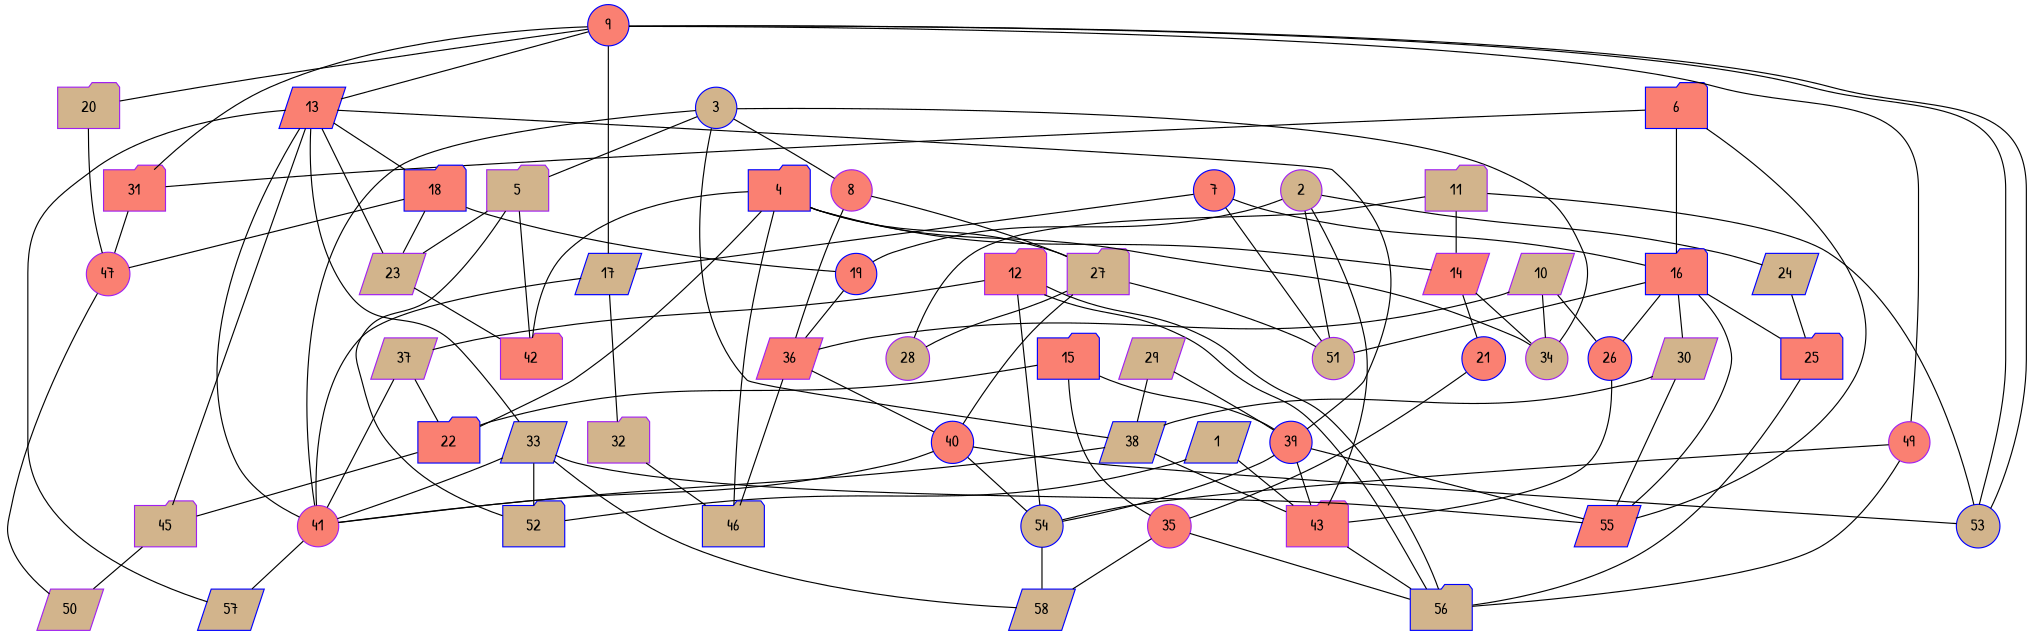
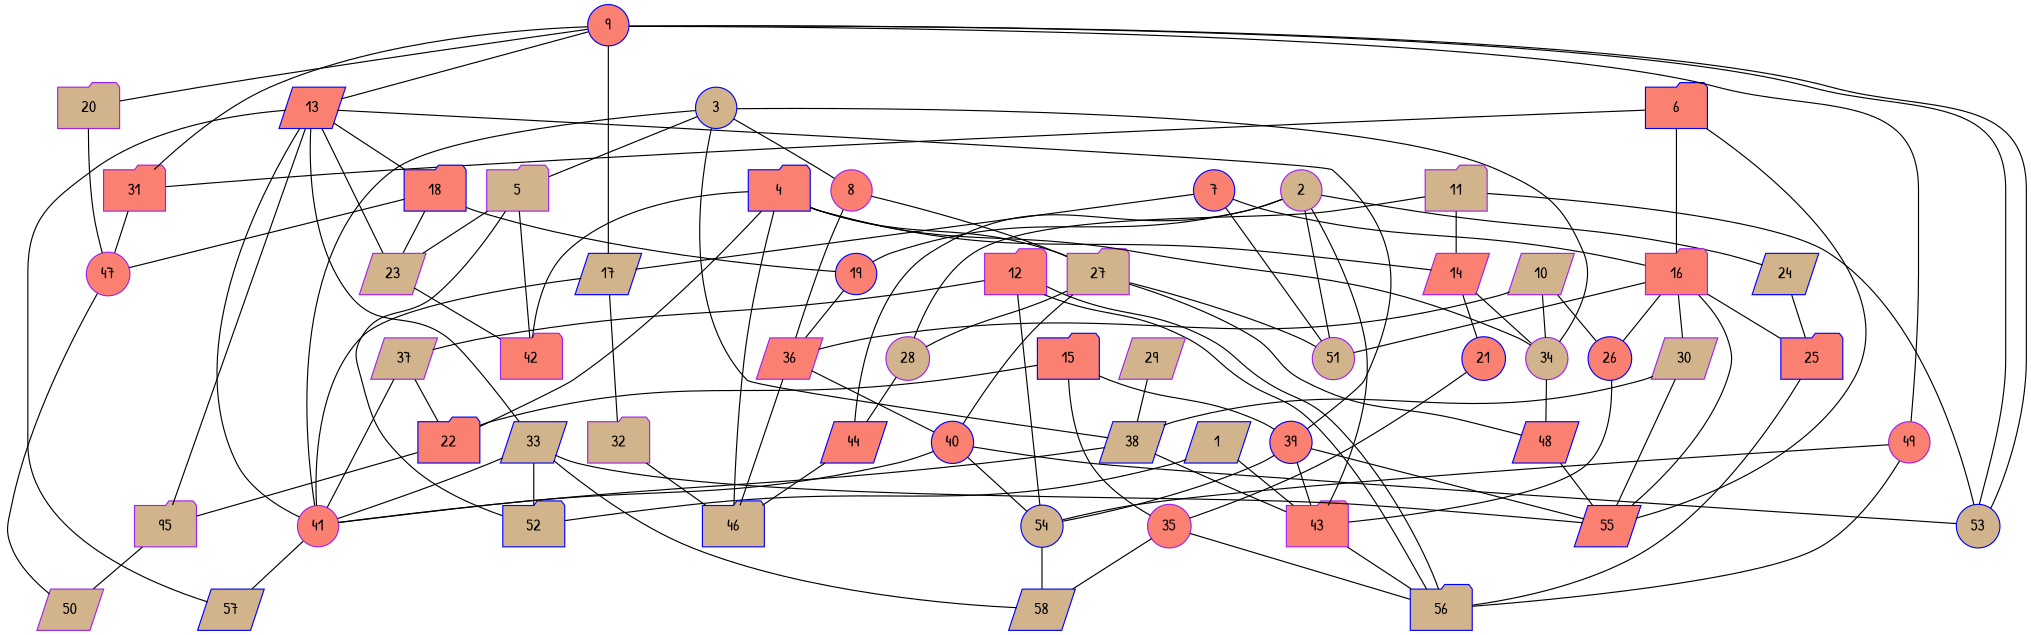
node "16": color blue -> purple
edge "29" -- "39": removed
node "44": added
node "48": added
node "45": label "45" -> "95"
